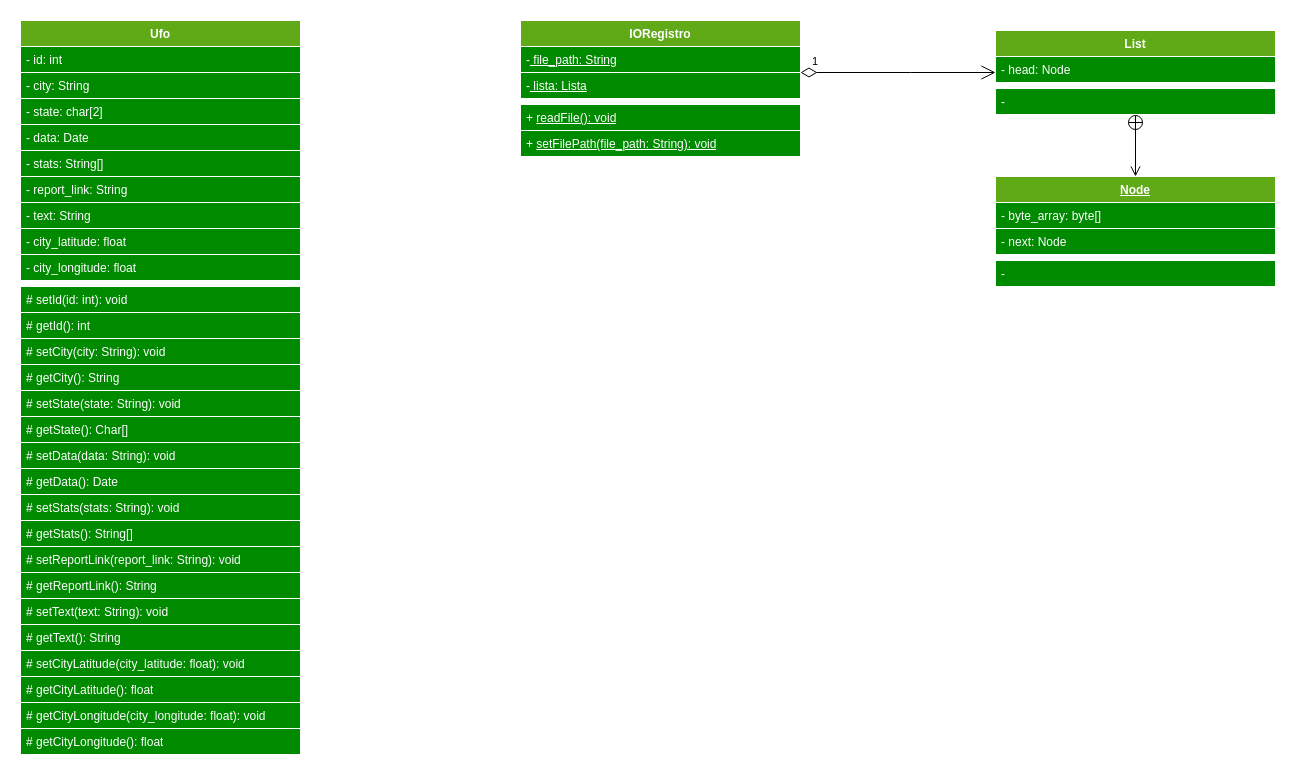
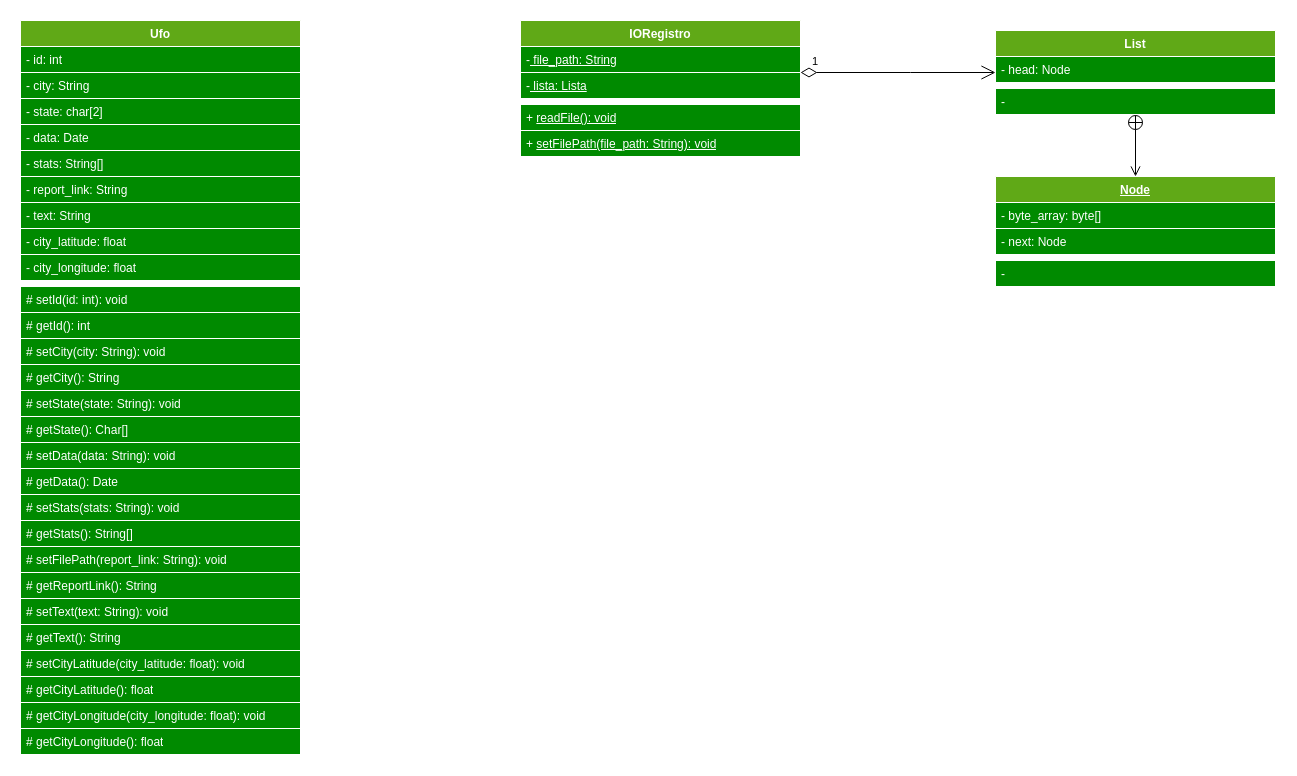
node "# setReportLink(report_link: String): void": label "# setReportLink(report_link: String): void" -> "# setFilePath(report_link: String): void"
